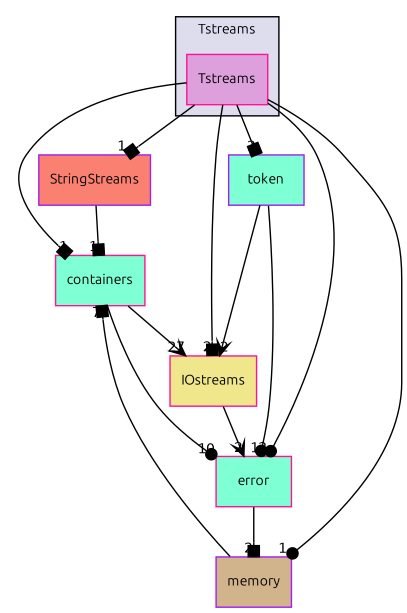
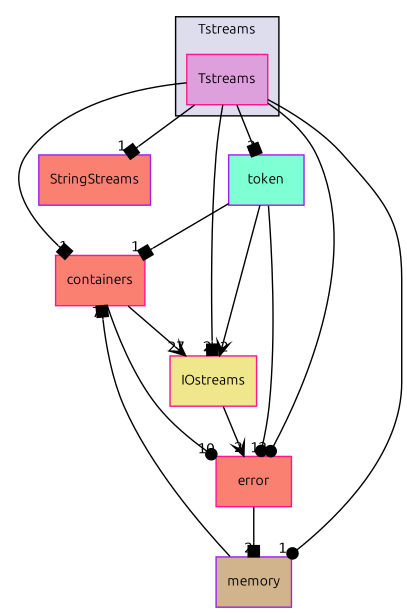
edge "StringStreams" -> "containers": now "token" -> "containers"
node "containers": fillcolor aquamarine -> salmon
node "error": fillcolor aquamarine -> salmon
